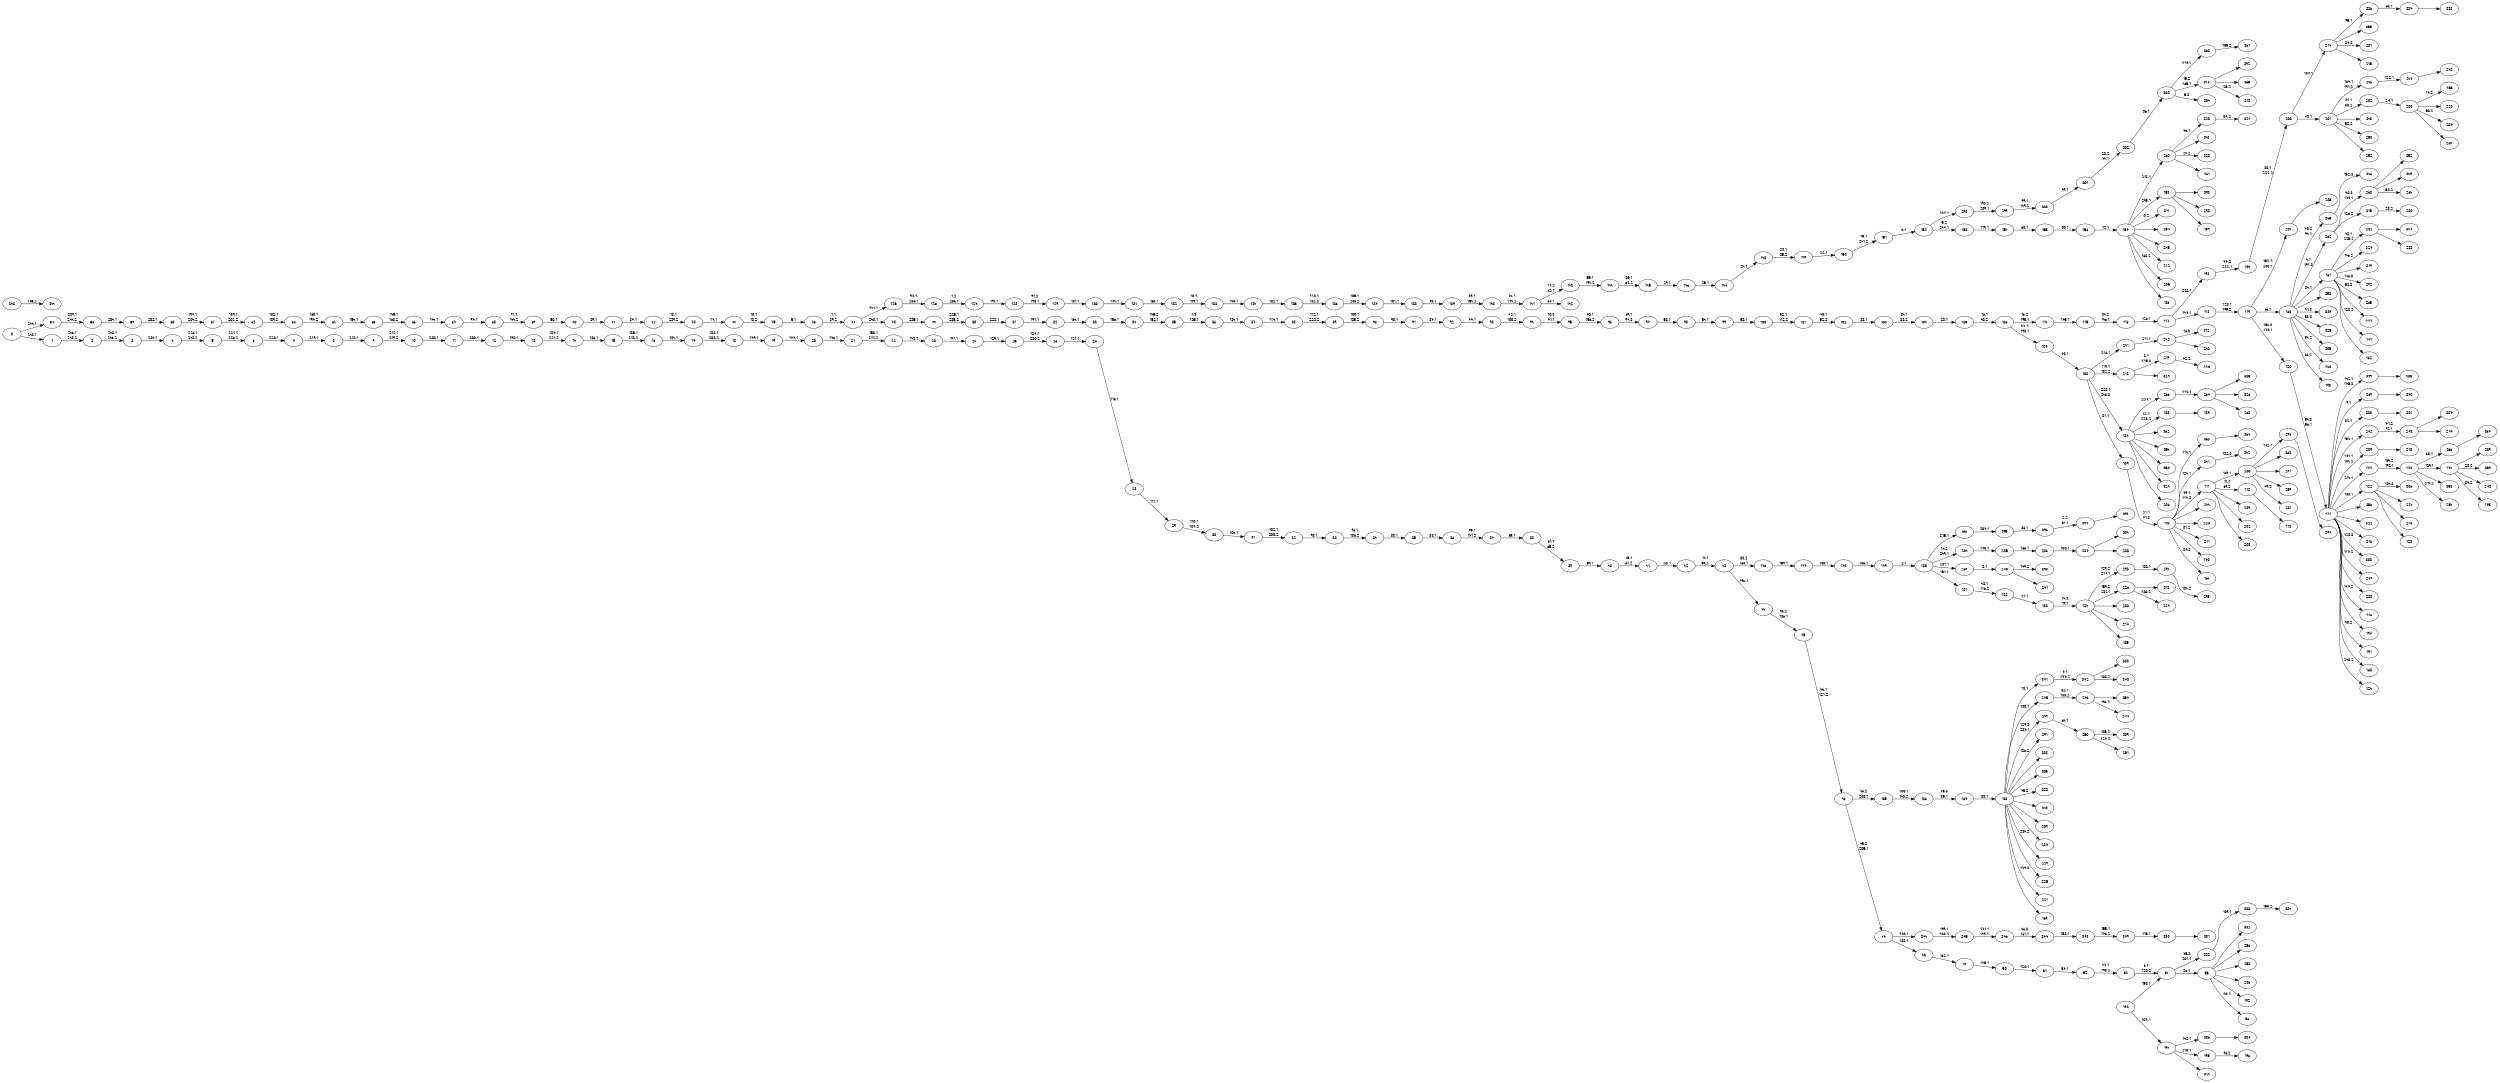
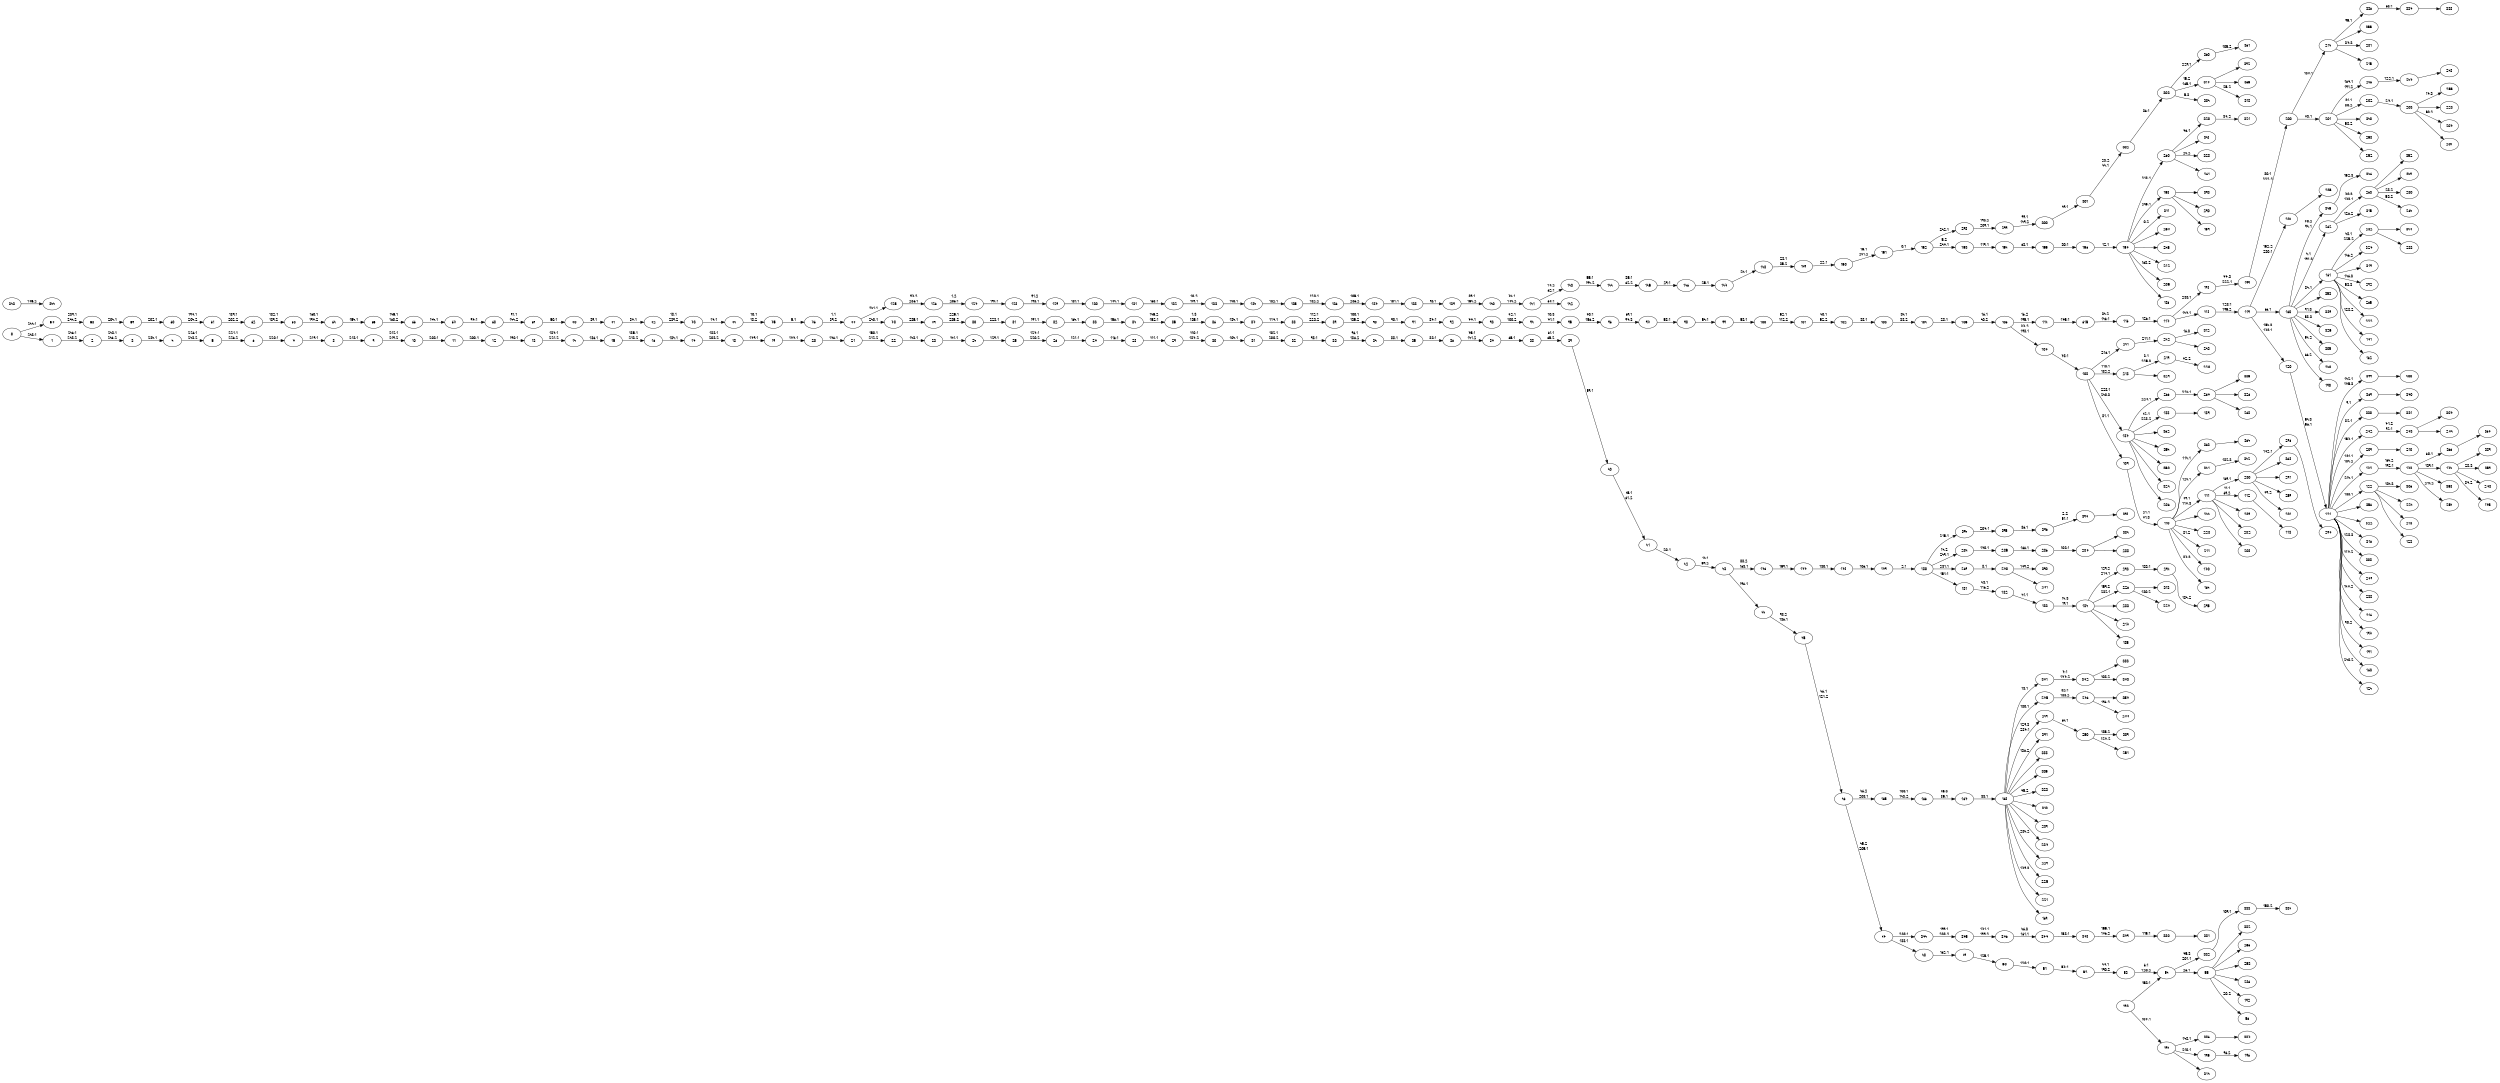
edge "315" -> "280": now "263" -> "280"
node "115": label "115" -> "615"
